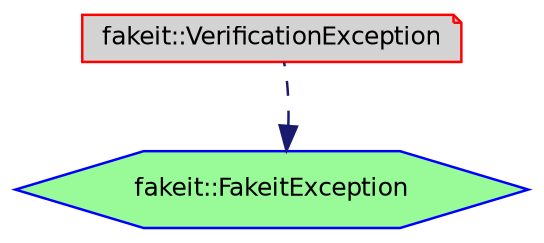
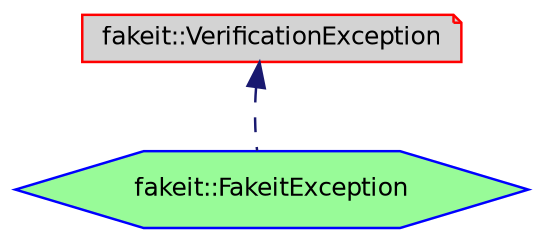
edge "fakeit::VerificationException" -> "fakeit::FakeitException": reversed
